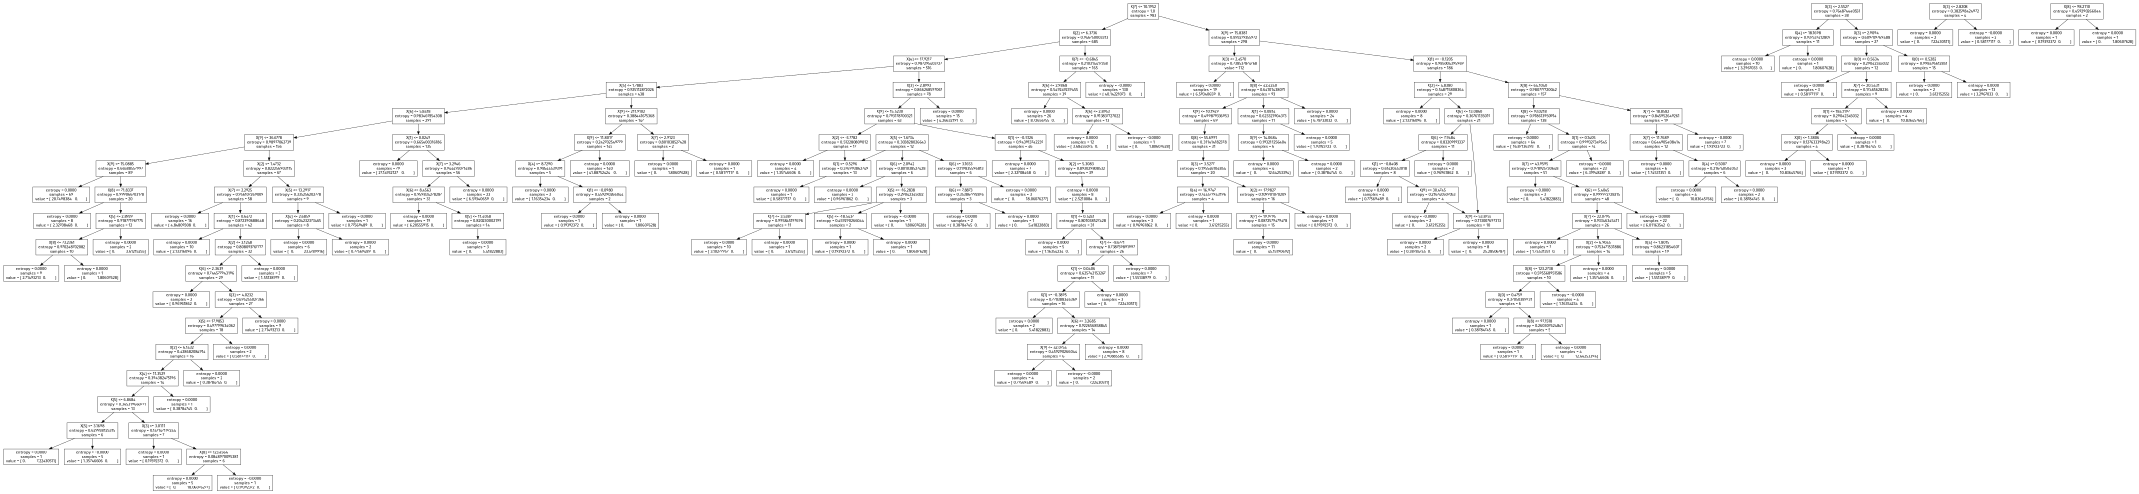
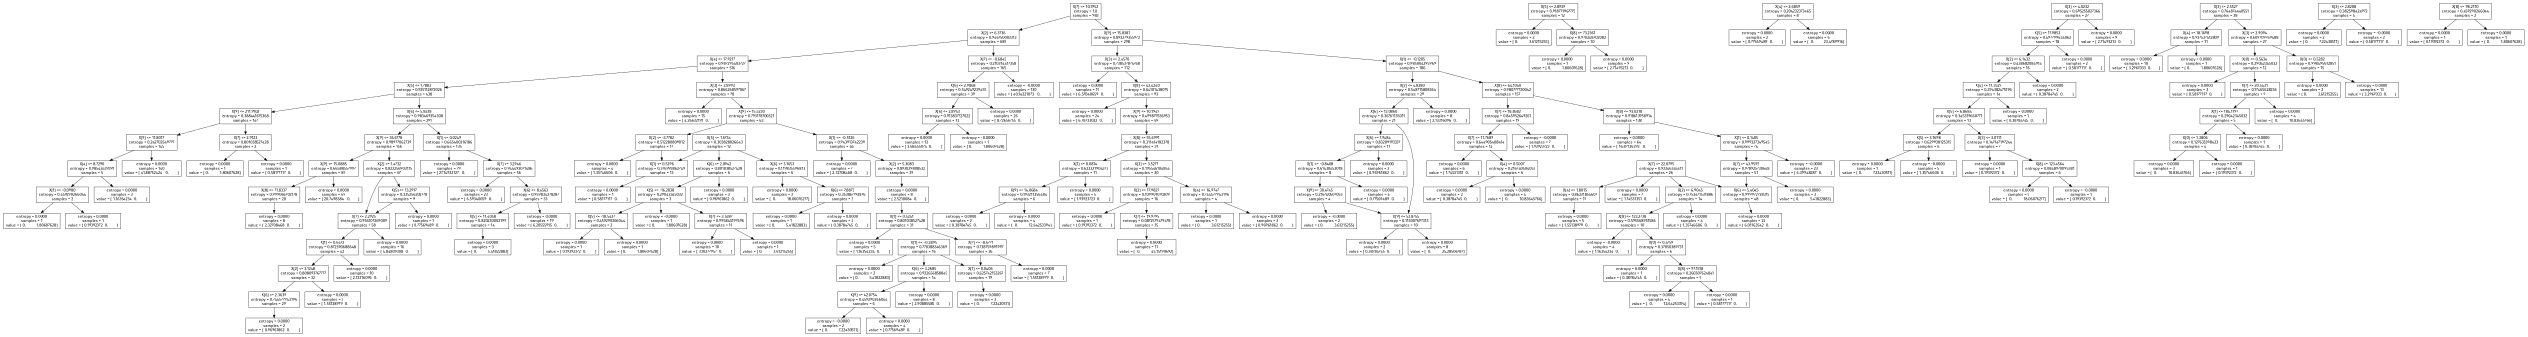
node "X[3] <= 2.4570 entropy = 0.738537874768 value = 112": label "X[3] <= 2.4570 entropy = 0.738537874768 value = 112" -> "X[3] <= 2.4570 entropy = 0.738537874768 samples = 112"
edge "X[8] <= 42.4240 entropy = 0.64101438075 samples = 93" -> "X[1] <= 0.0814 entropy = 0.623321904373 samples = 11": now "X[8] <= 55.6991 entropy = 0.311414182378 samples = 31" -> "X[1] <= 0.0814 entropy = 0.623321904373 samples = 11"
edge "X[8] <= 71.8337 entropy = 0.999066703178 samples = 20" -> "X[5] <= 2.8939 entropy = 0.918771967775 samples = 12": removed
edge "X[5] <= 13.2917 entropy = 0.335256202778 samples = 9" -> "X[4] <= 2.6859 entropy = 0.204232373465 samples = 8": now "X[5] <= 13.2917 entropy = 0.335256202778 samples = 9" -> "X[7] <= 2.2925 entropy = 0.956107269009 samples = 58"
edge "X[6] <= 5.4045 entropy = 0.999972728315 samples = 48" -> "X[7] <= 22.0795 entropy = 0.93346345411 samples = 26": reversed
edge "X[6] <= 2.3639 entropy = 0.744577943196 samples = 29" -> "X[3] <= 4.0232 entropy = 0.695255027366 samples = 27": removed
edge "X[1] <= 0.0406 entropy = 0.625742153267 samples = 19" -> "X[1] <= -0.3895 entropy = 0.770388346369 samples = 16": reversed
